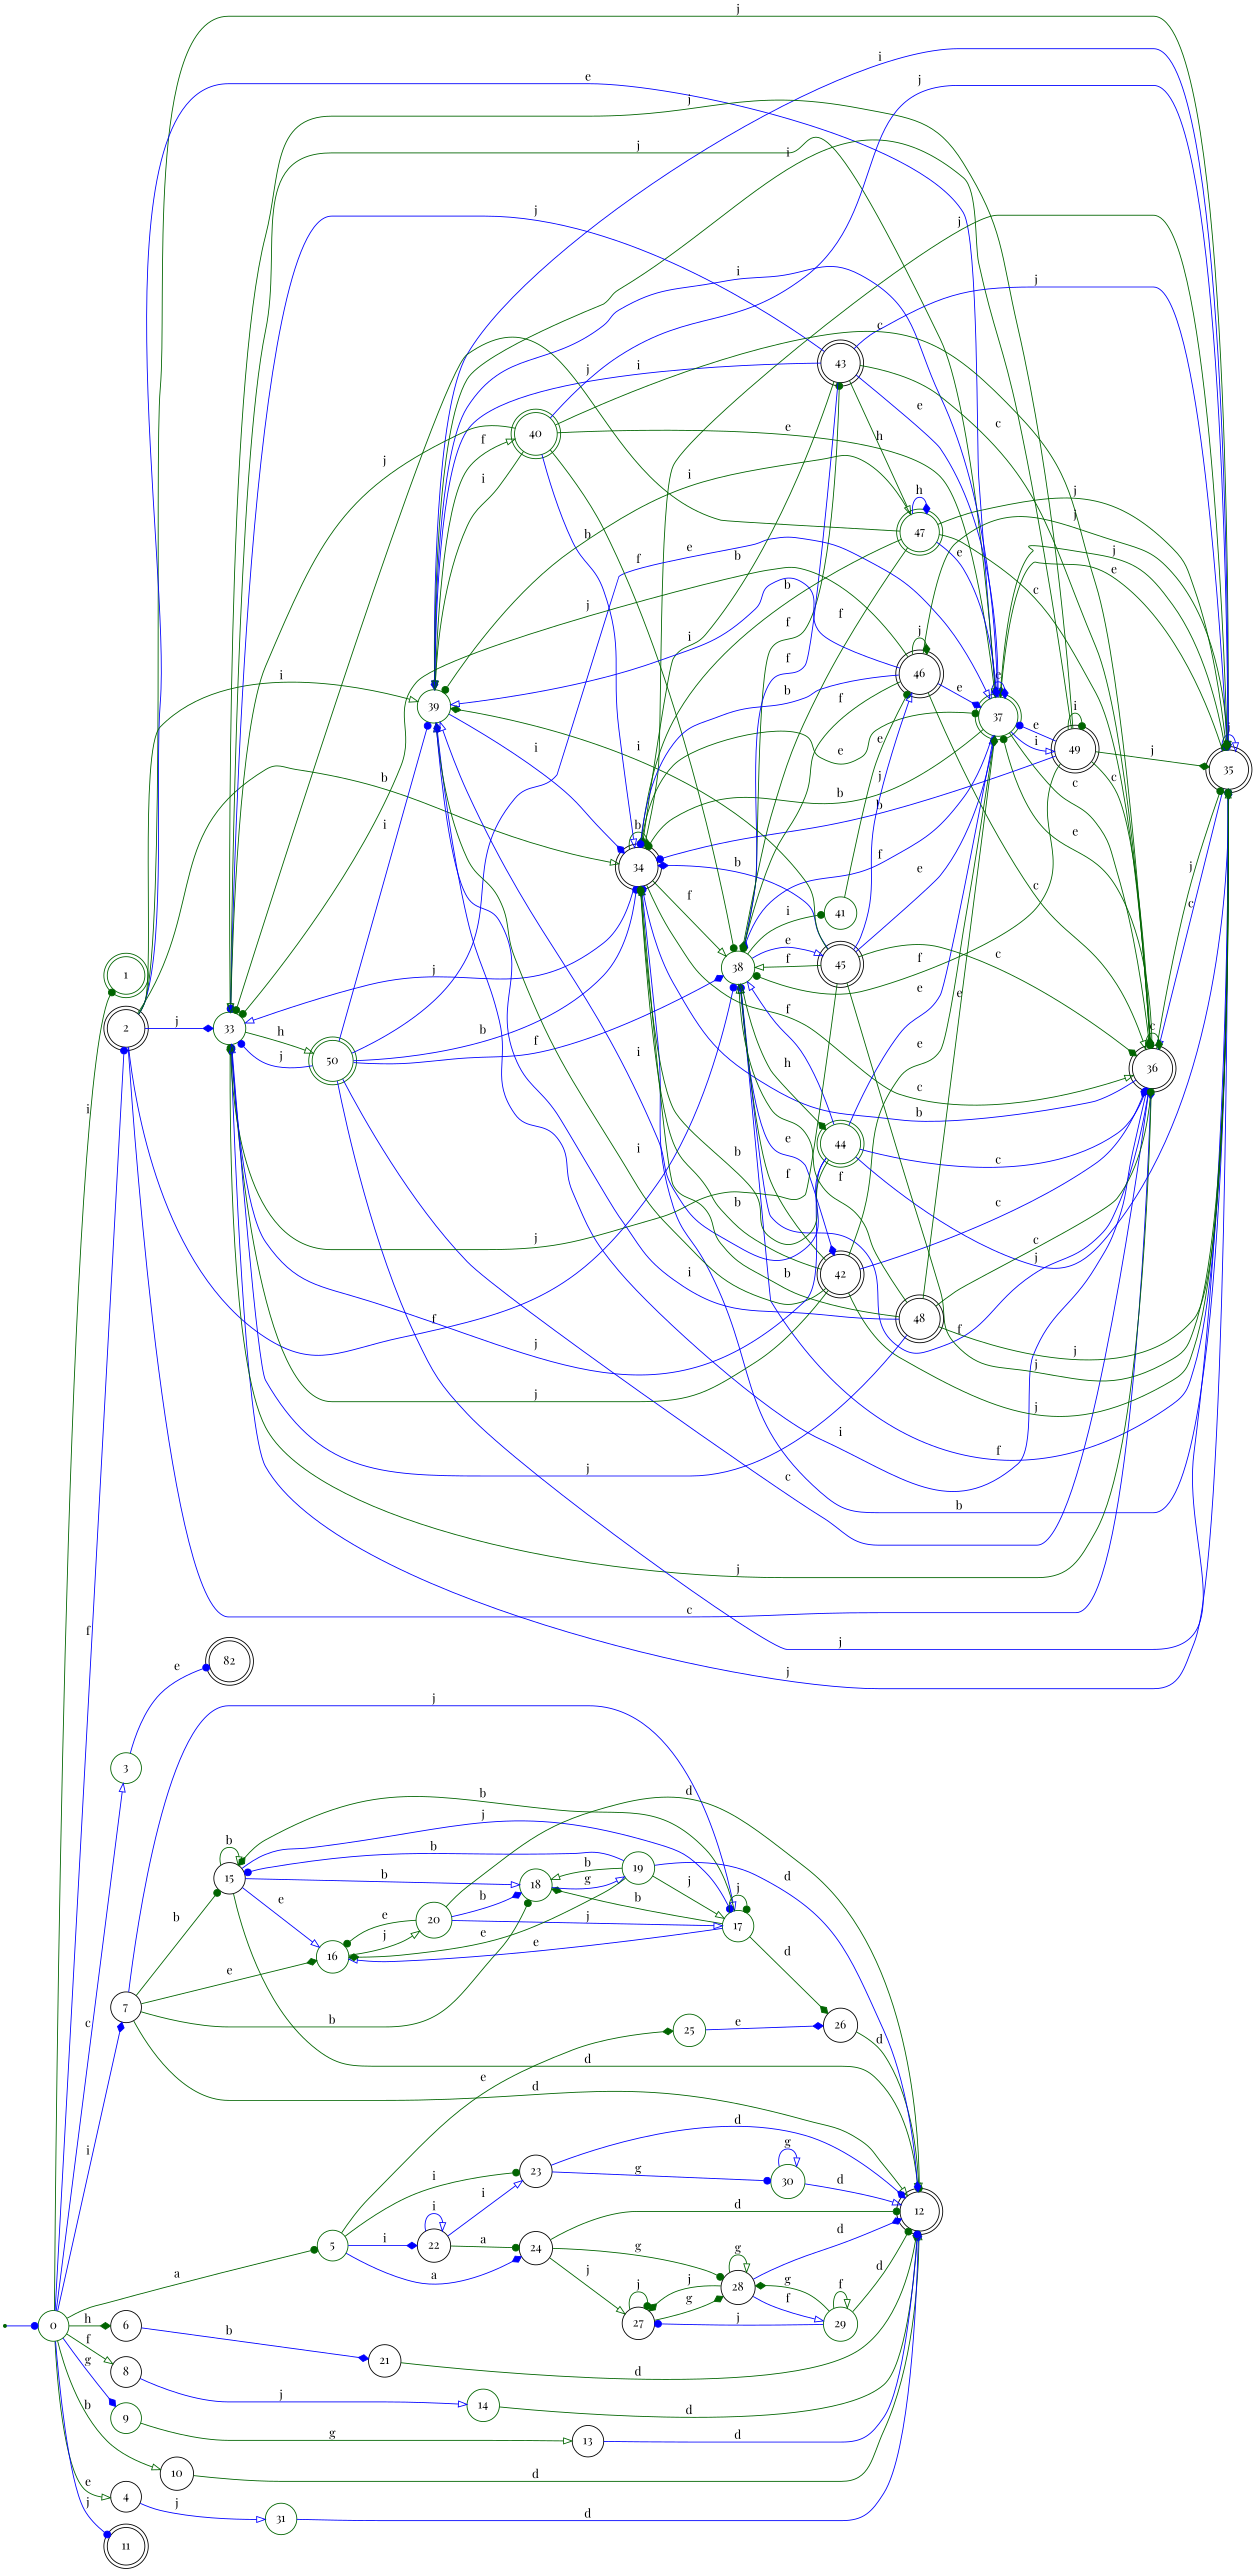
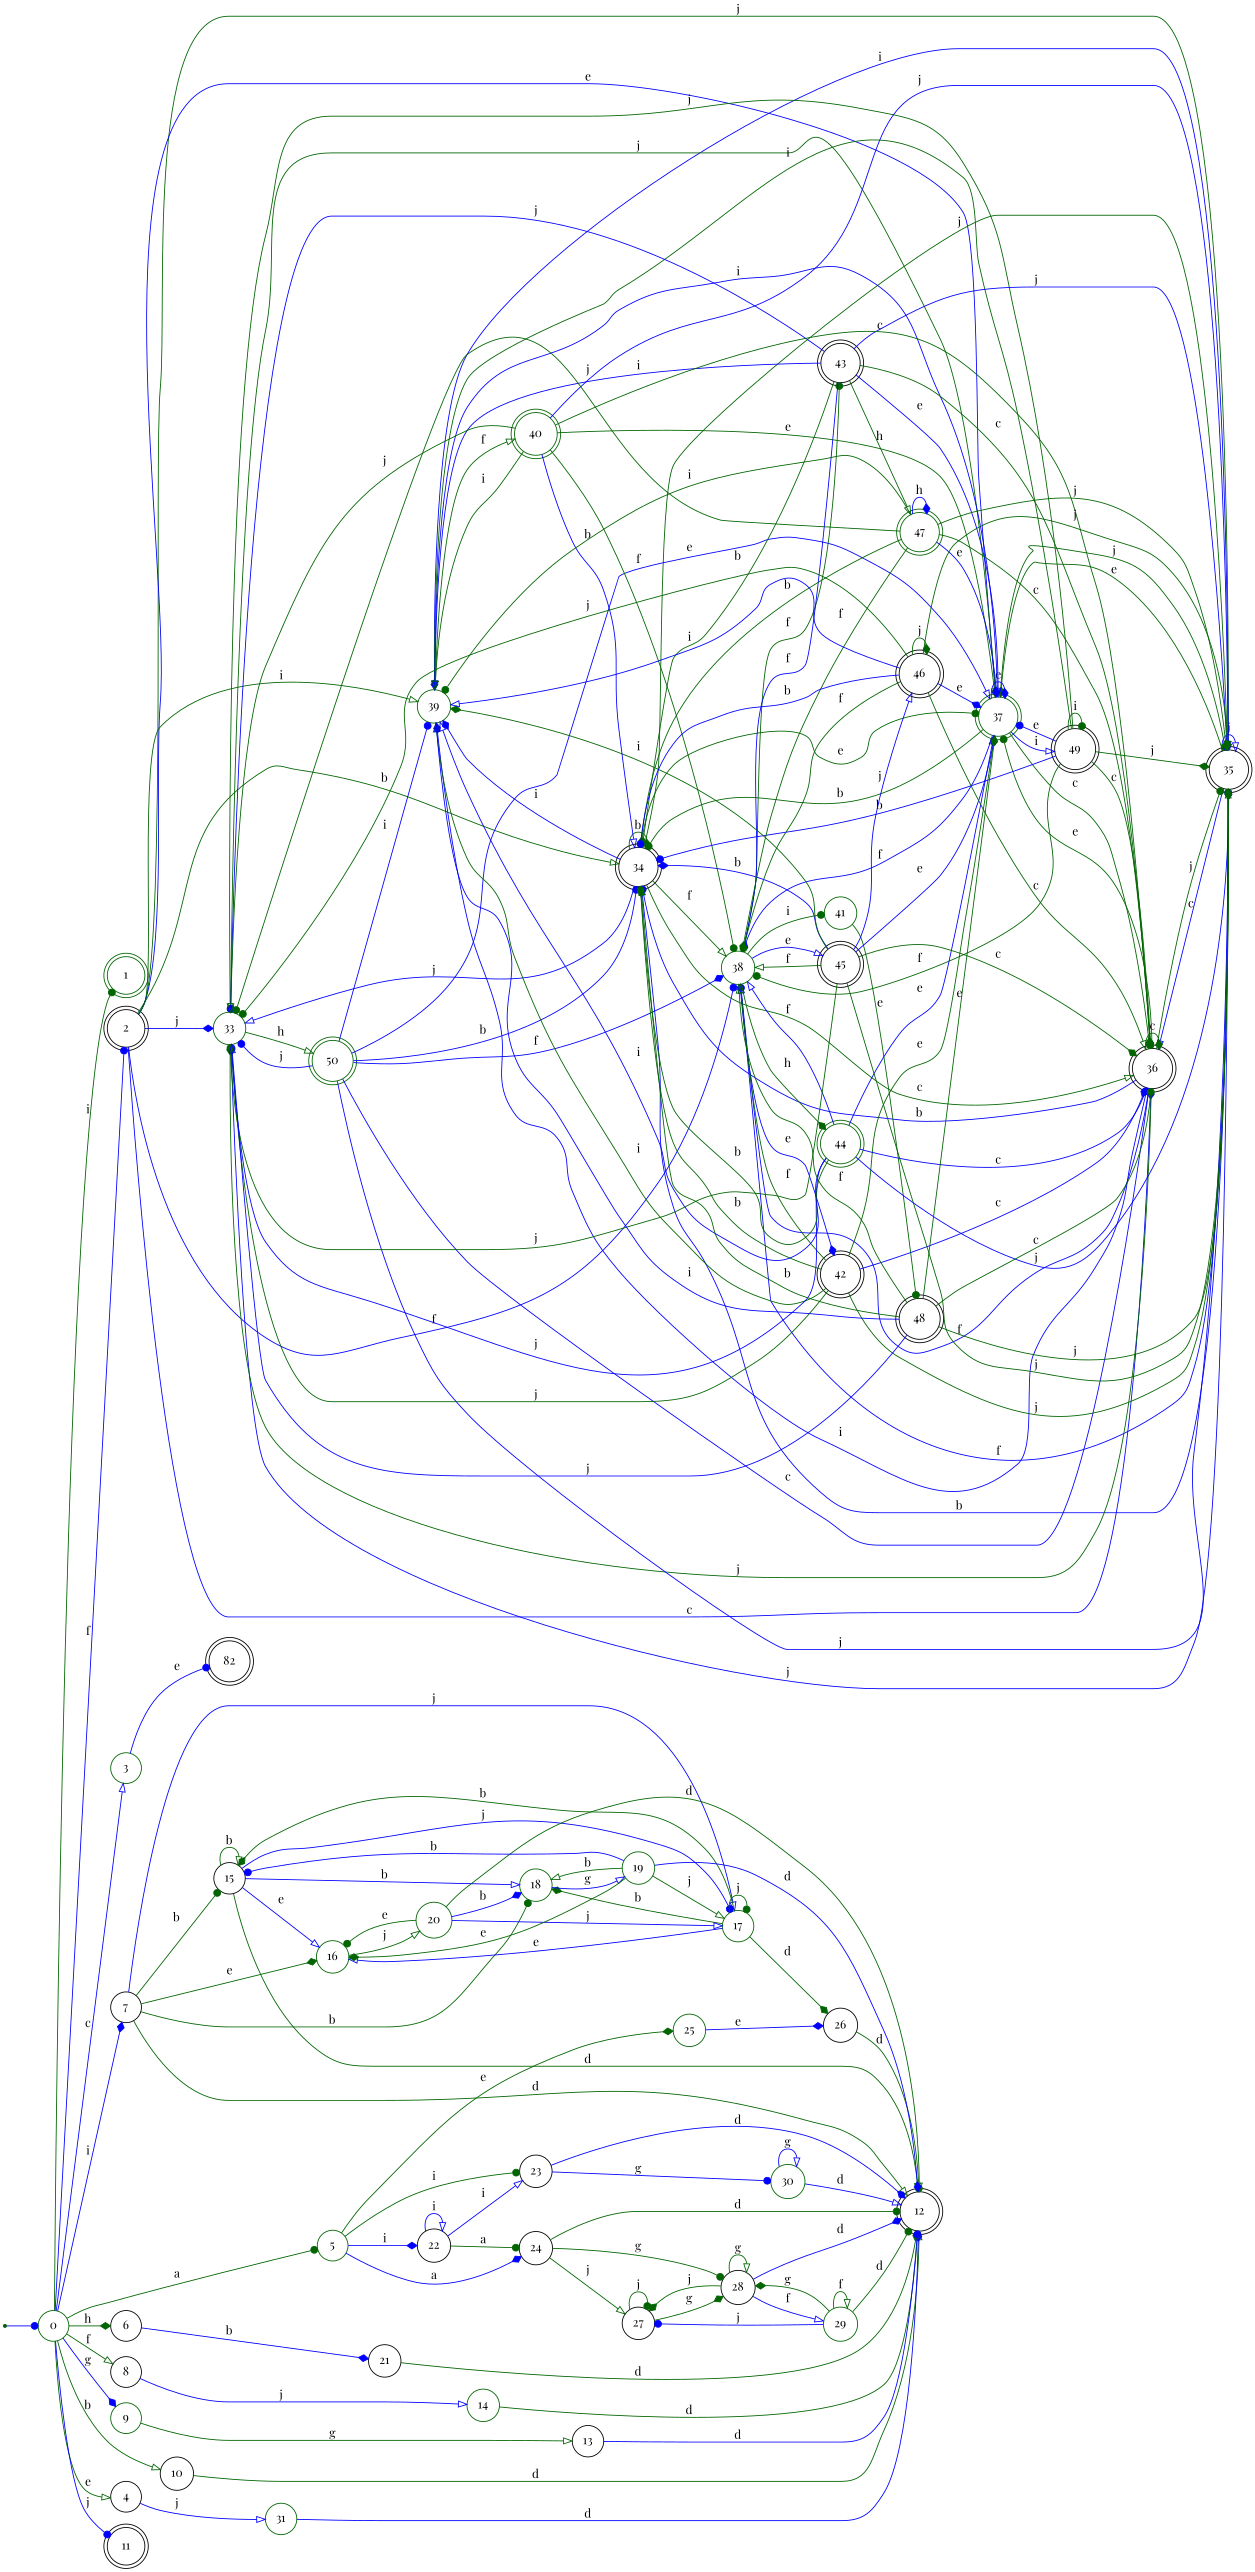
edge "39" -> "34": reversed
edge "41" -> "46": now "41" -> "48"
